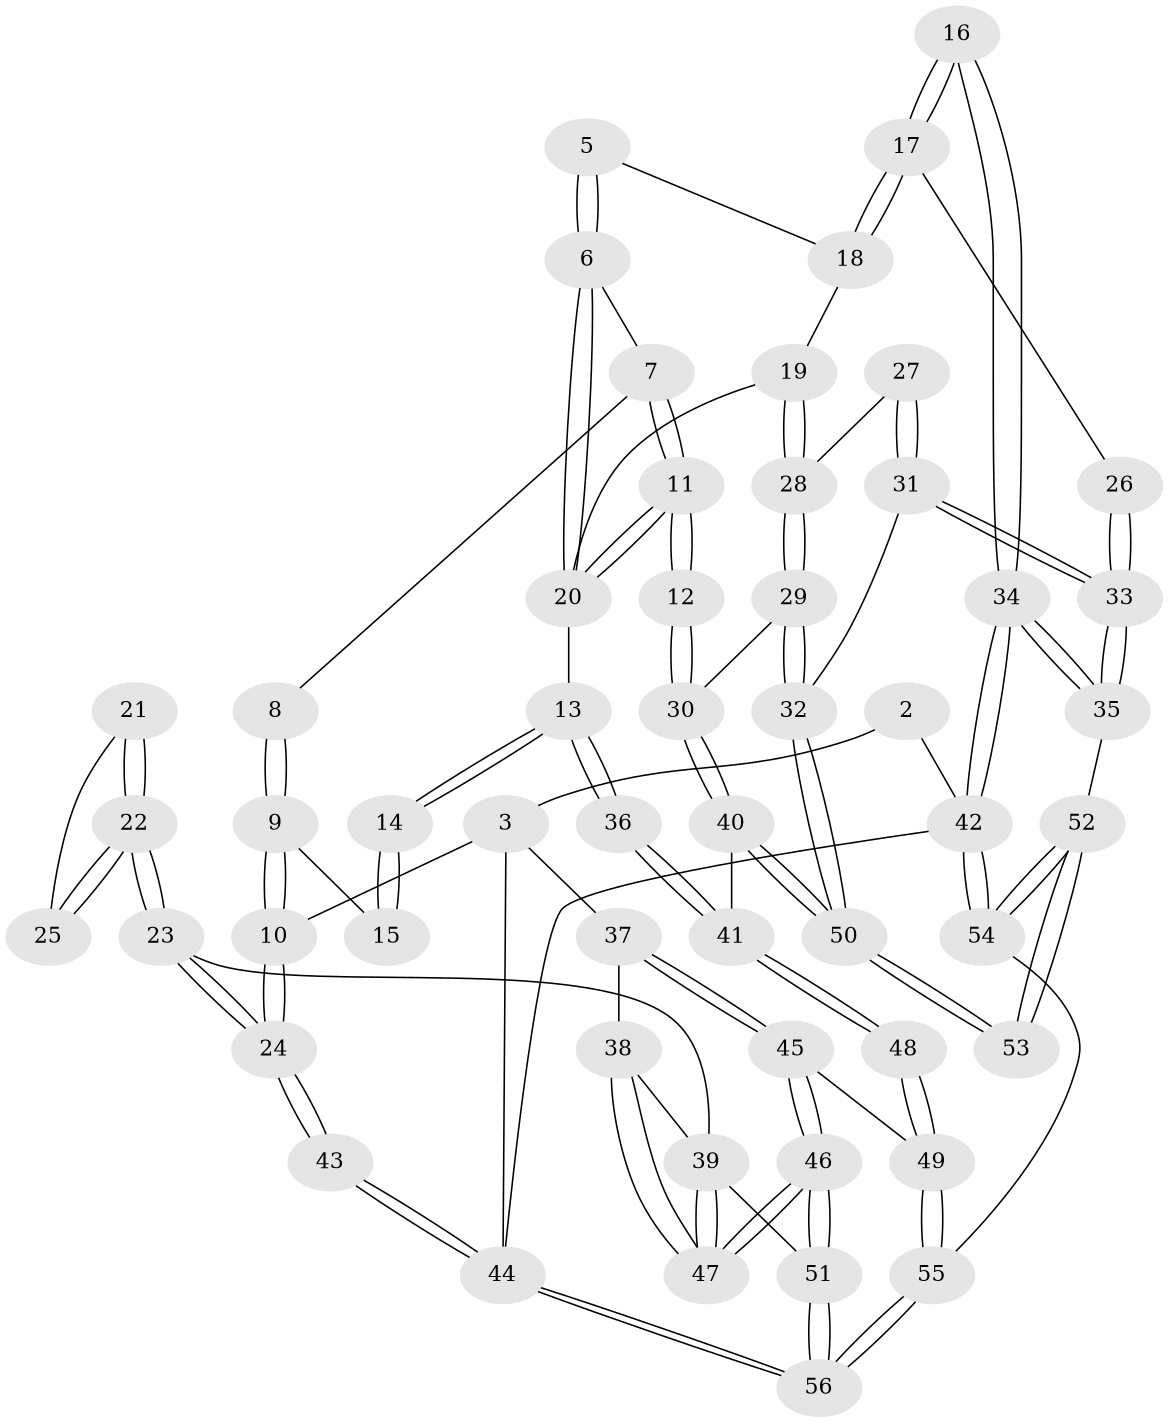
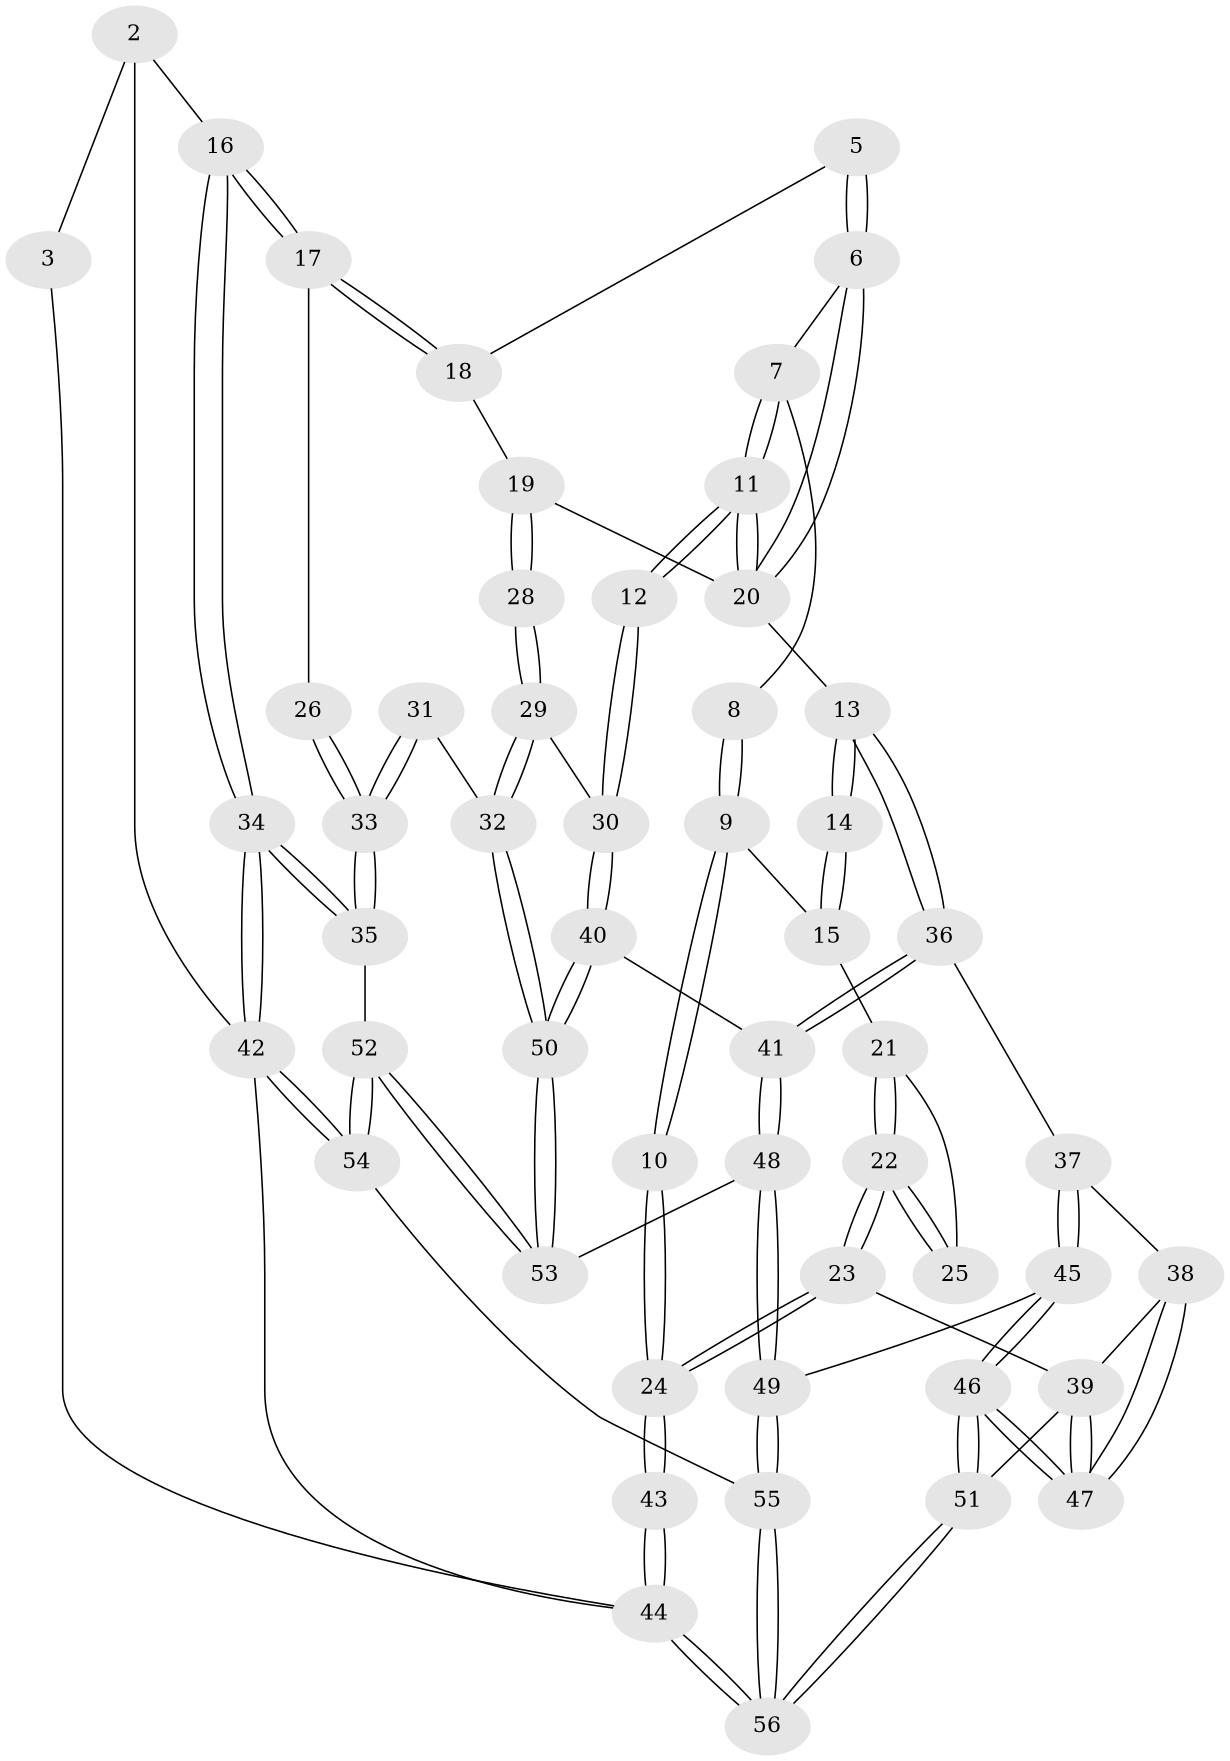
edge "2" -- "16": added
node "27": removed
edge "3" -- "10": removed
edge "3" -- "37": now "36" -- "37"
edge "15" -- "21": added
edge "48" -- "53": added
